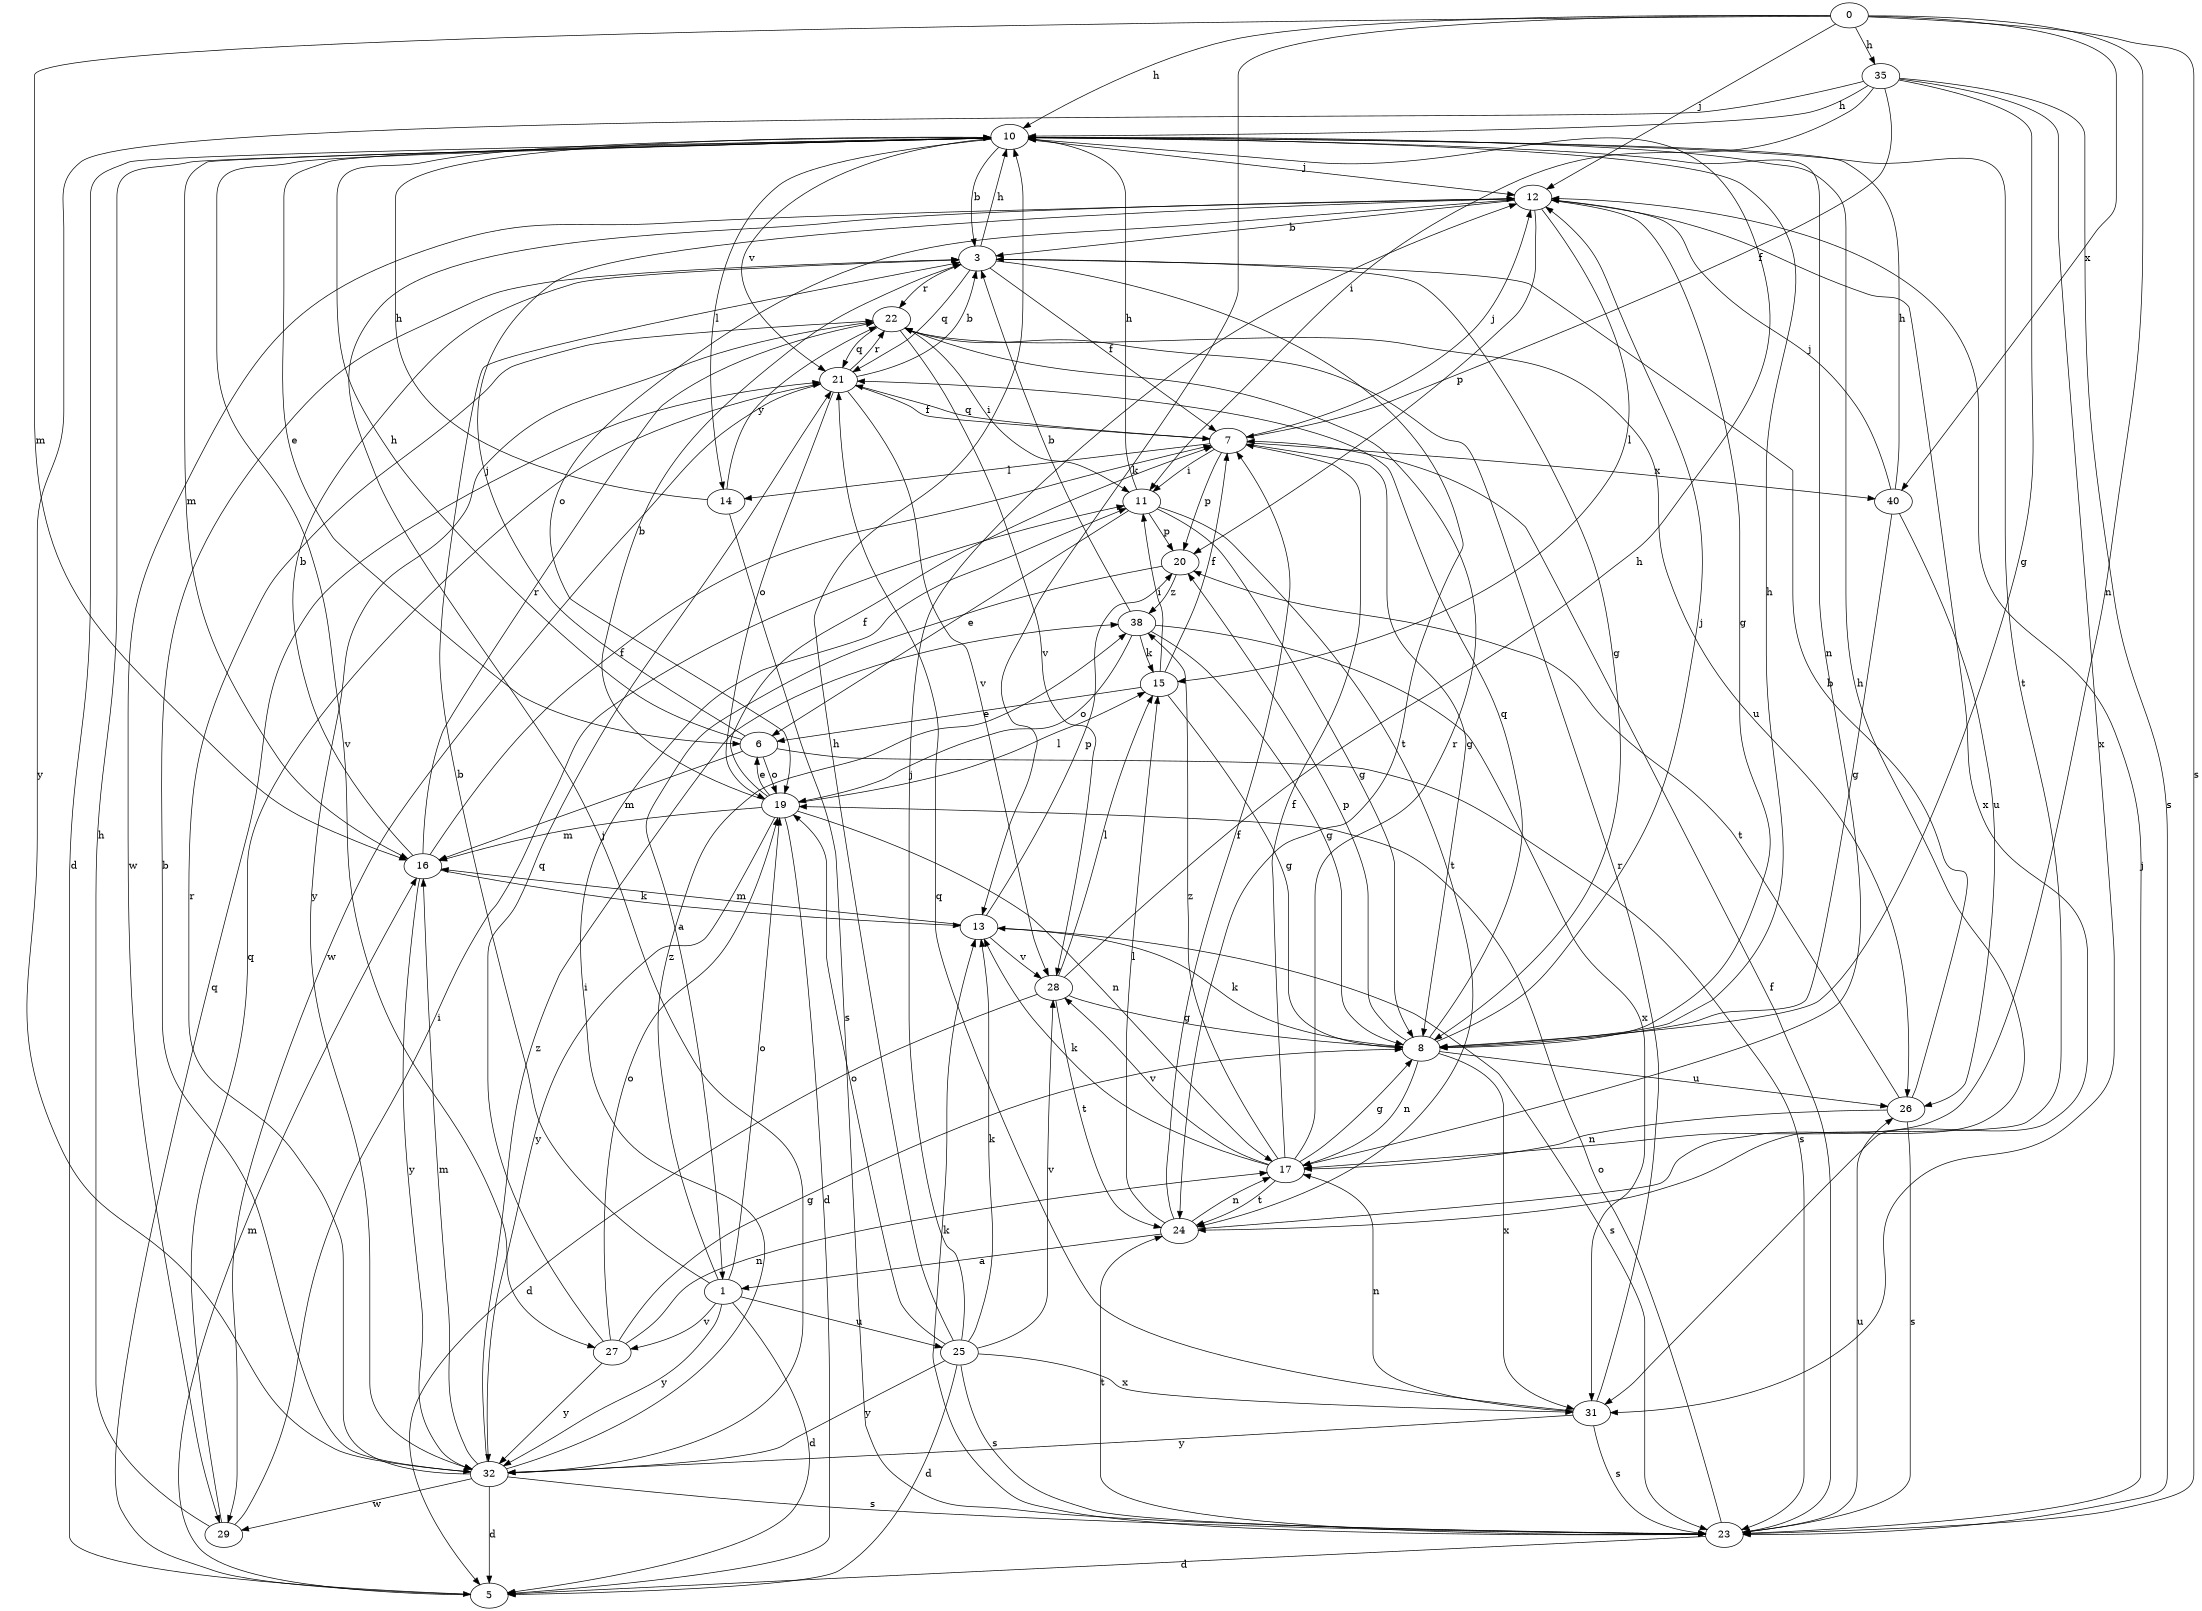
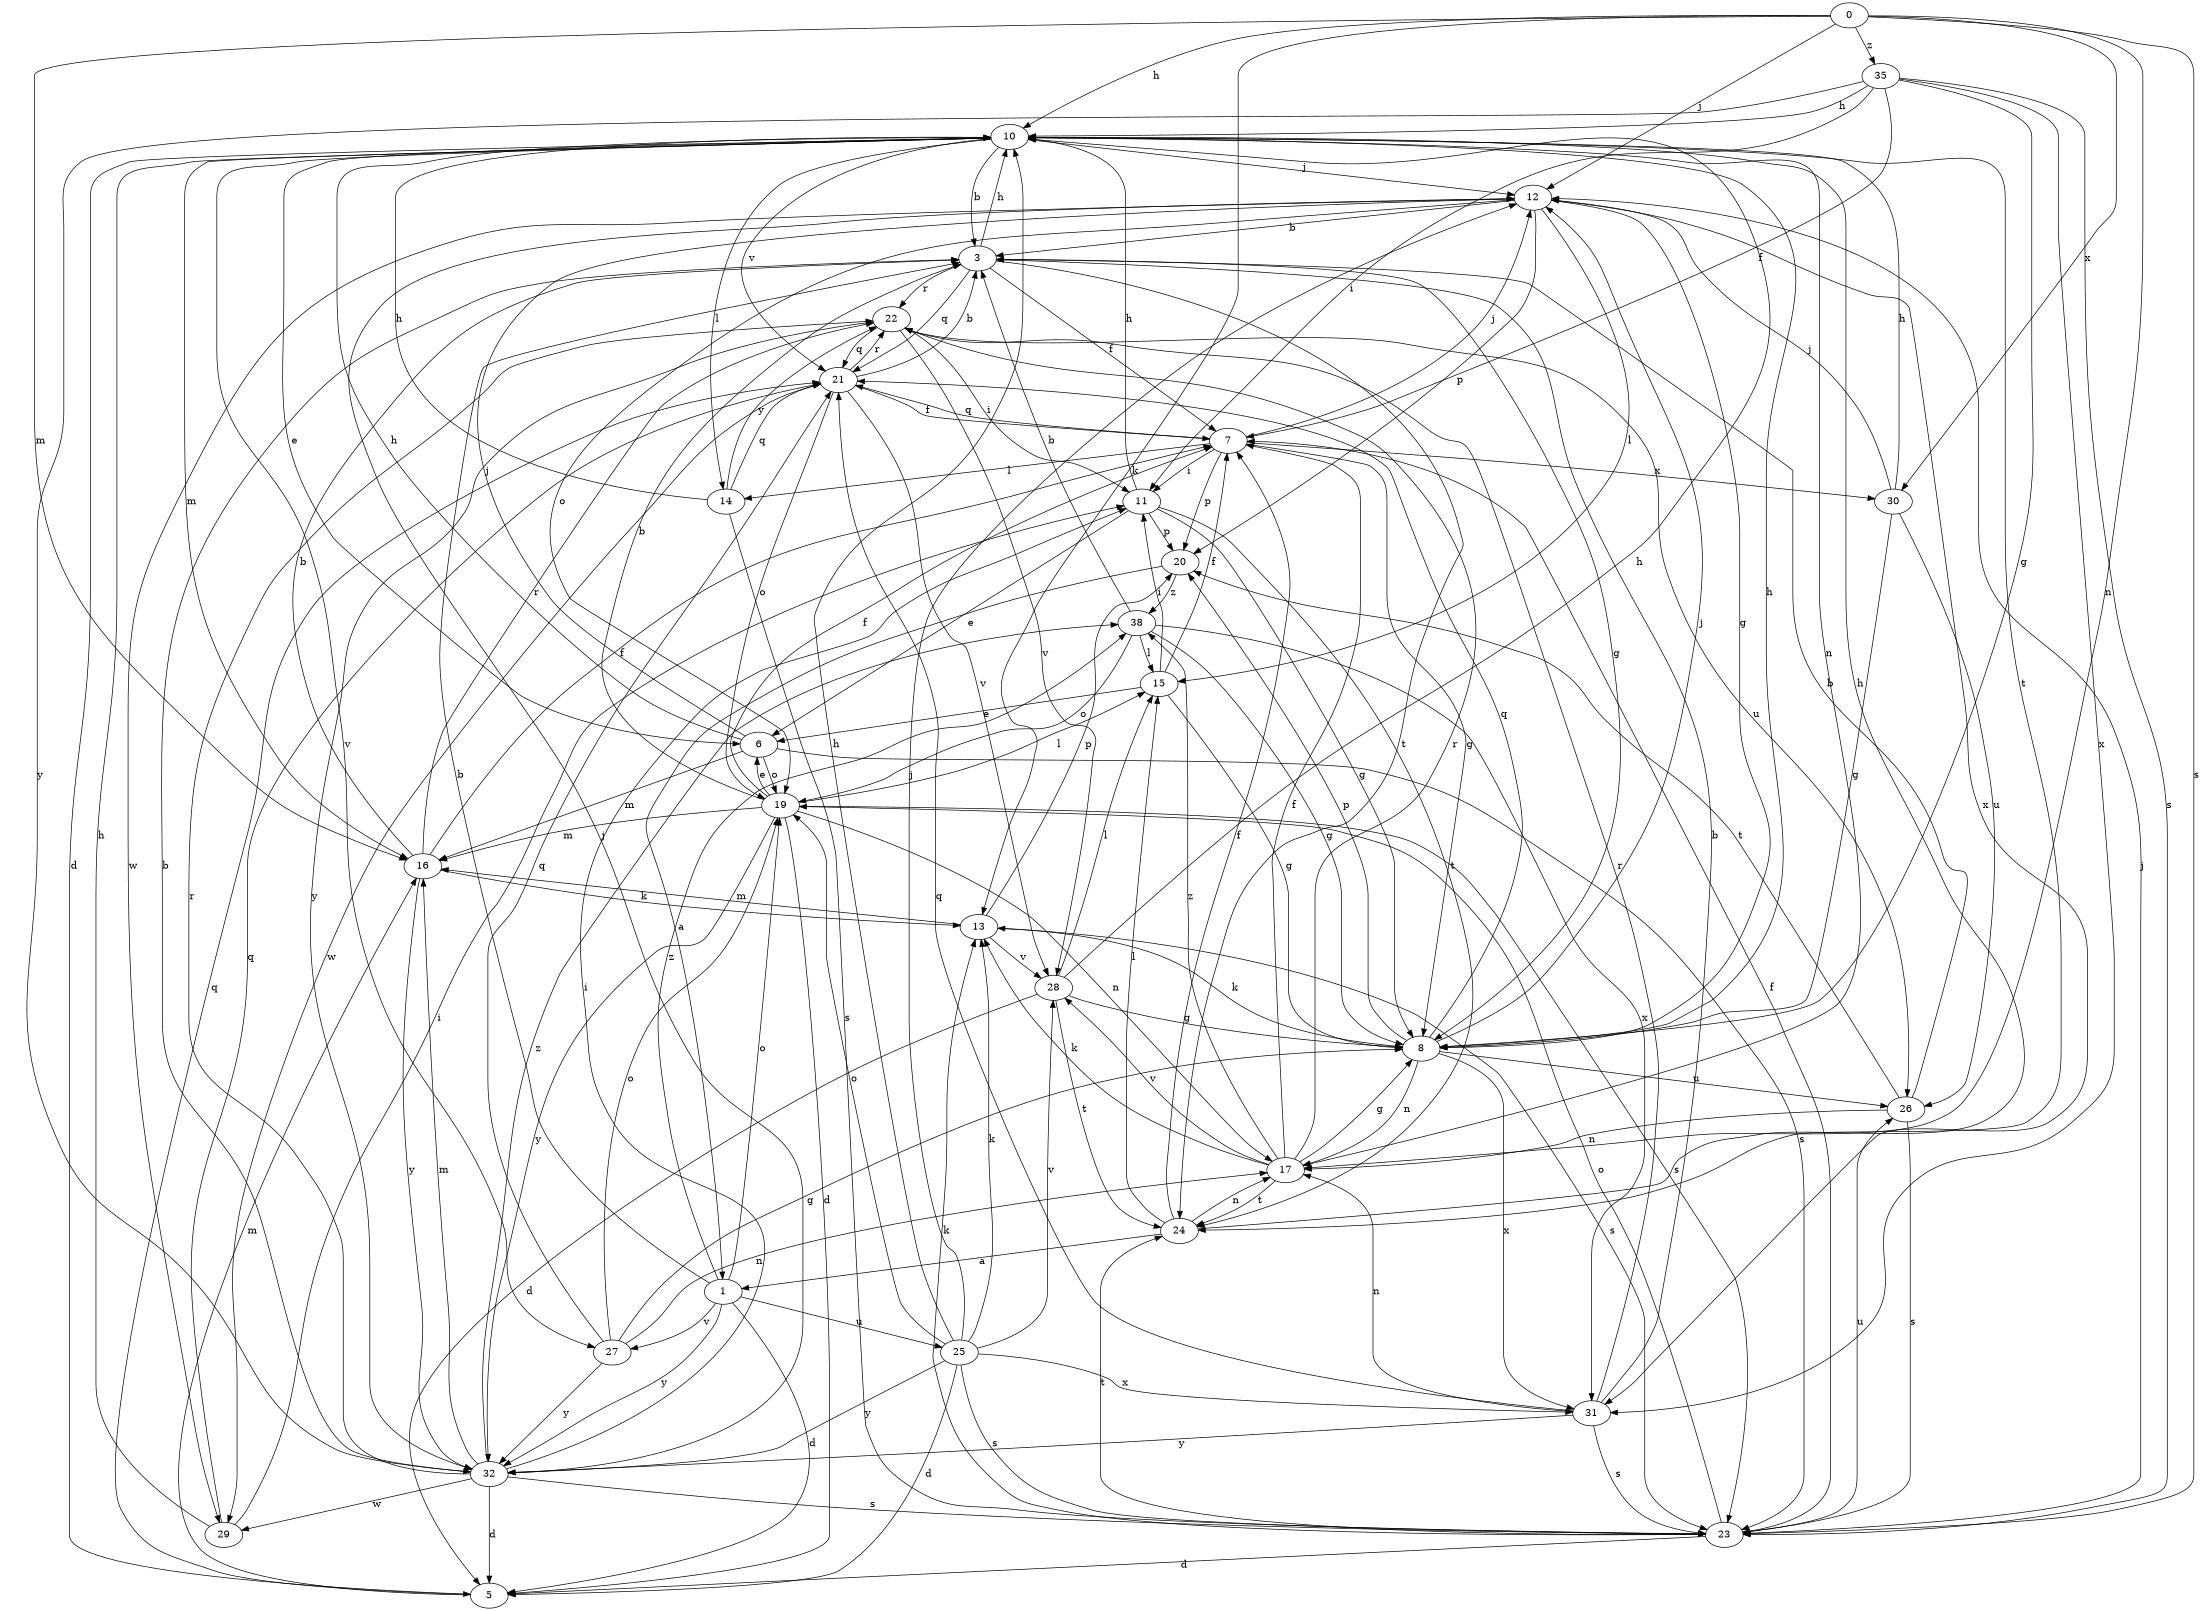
edge "0" -> "35": label "h" -> "z"
edge "14" -> "21": added, label "q"
node "40": label "40" -> "30"
edge "31" -> "3": added, label "b"
edge "38" -> "15": label "k" -> "l"
edge "19" -> "23": added, label "s"
